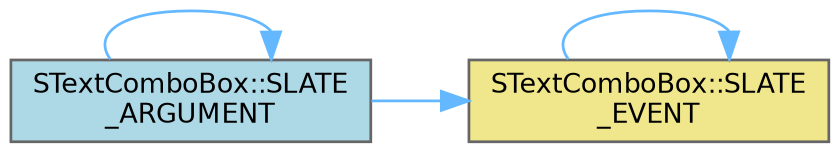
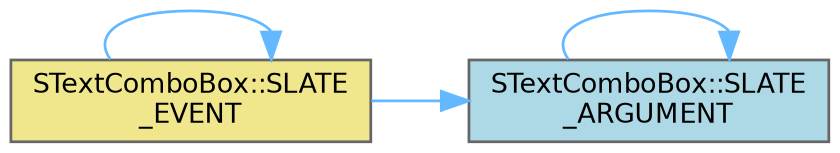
edge "STextComboBox::SLATE _ARGUMENT" -> "STextComboBox::SLATE _EVENT": reversed
